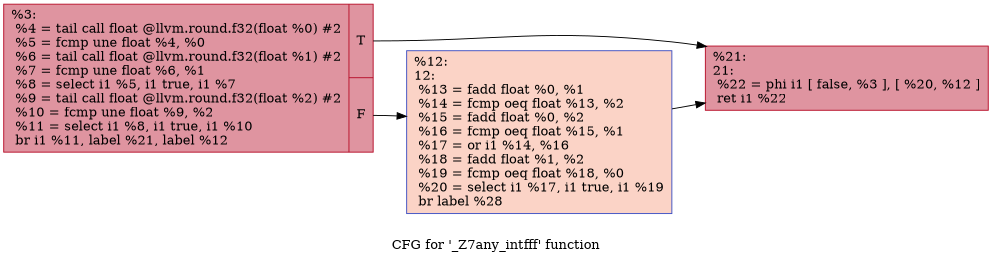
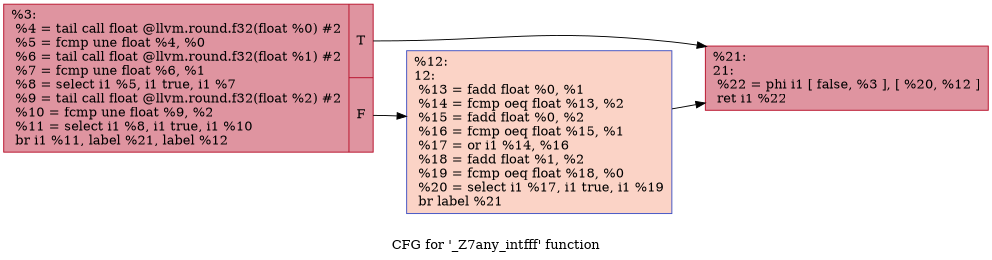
node "%12:": text "br label %28" -> "br label %21"
